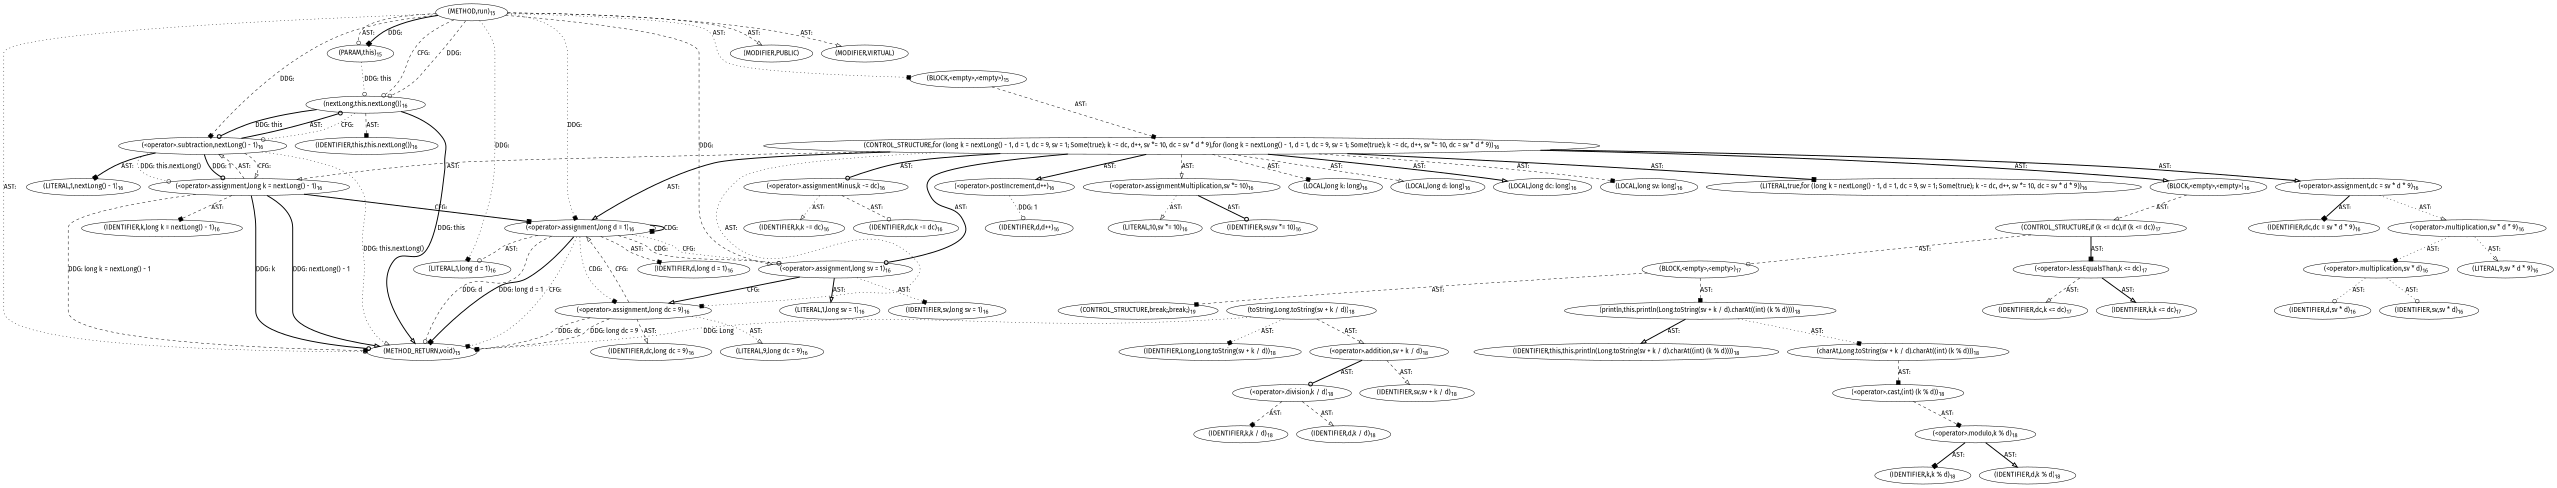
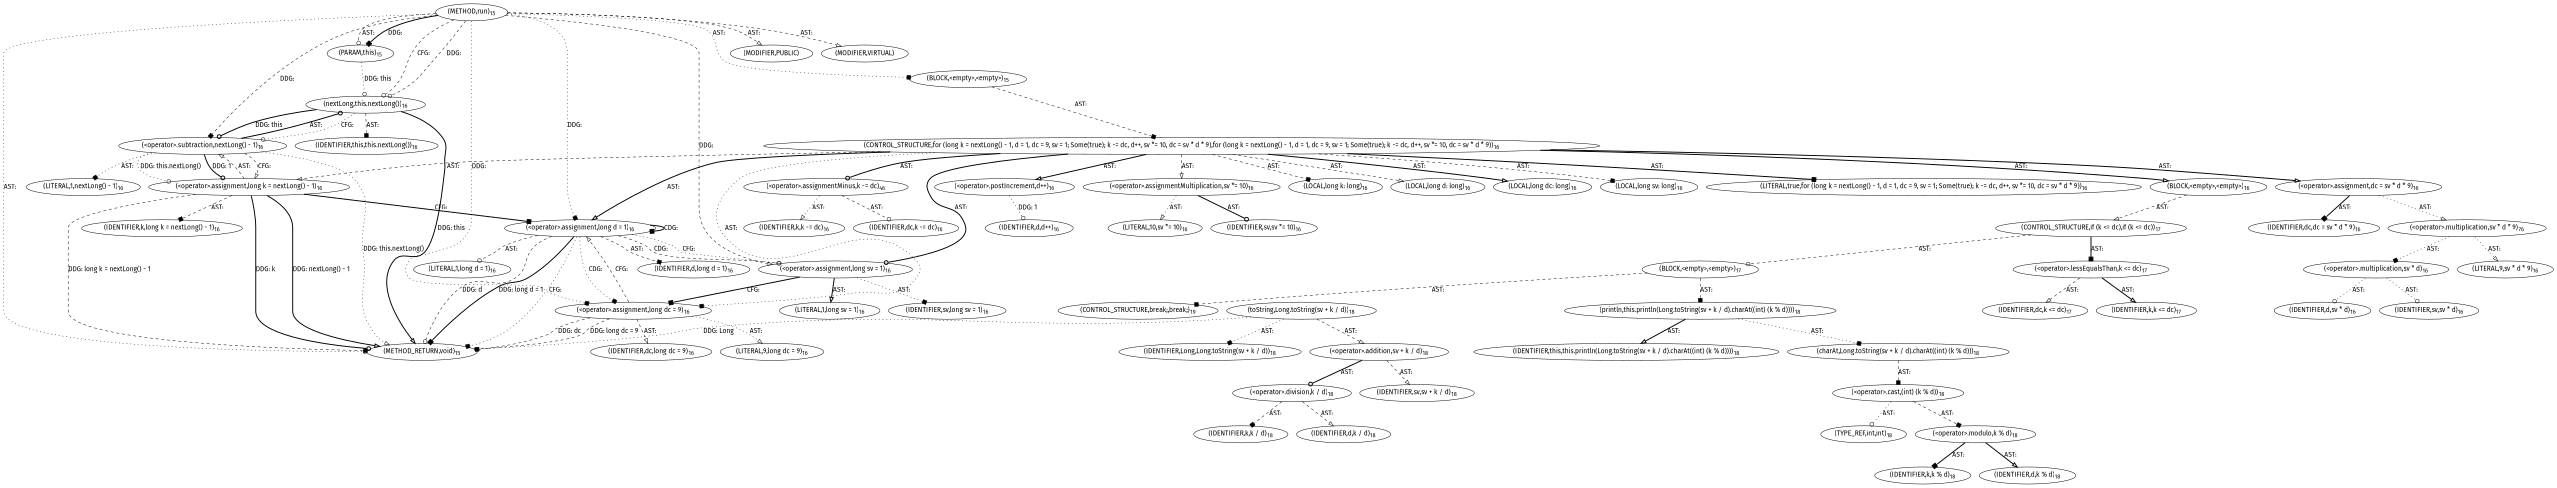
edge "(METHOD,run)" -> "(LITERAL,1,long d = 1)": now "(METHOD,run)" -> "(<operator>.assignment,long dc = 9)"
edge "(<operator>.subtraction,nextLong() - 1)" -> "(LITERAL,1,nextLong() - 1)": style bold -> dotted
node "(<operator>.assignmentMinus,k -= dc)": text "16" -> "46"
node "(<operator>.multiplication,sv * d * 9)": text "16" -> "76"
edge "(<operator>.assignment,long sv = 1)" -> "(<operator>.assignment,long dc = 9)": arrowhead onormal -> box
node "(TYPE_REF,int,int)": added
